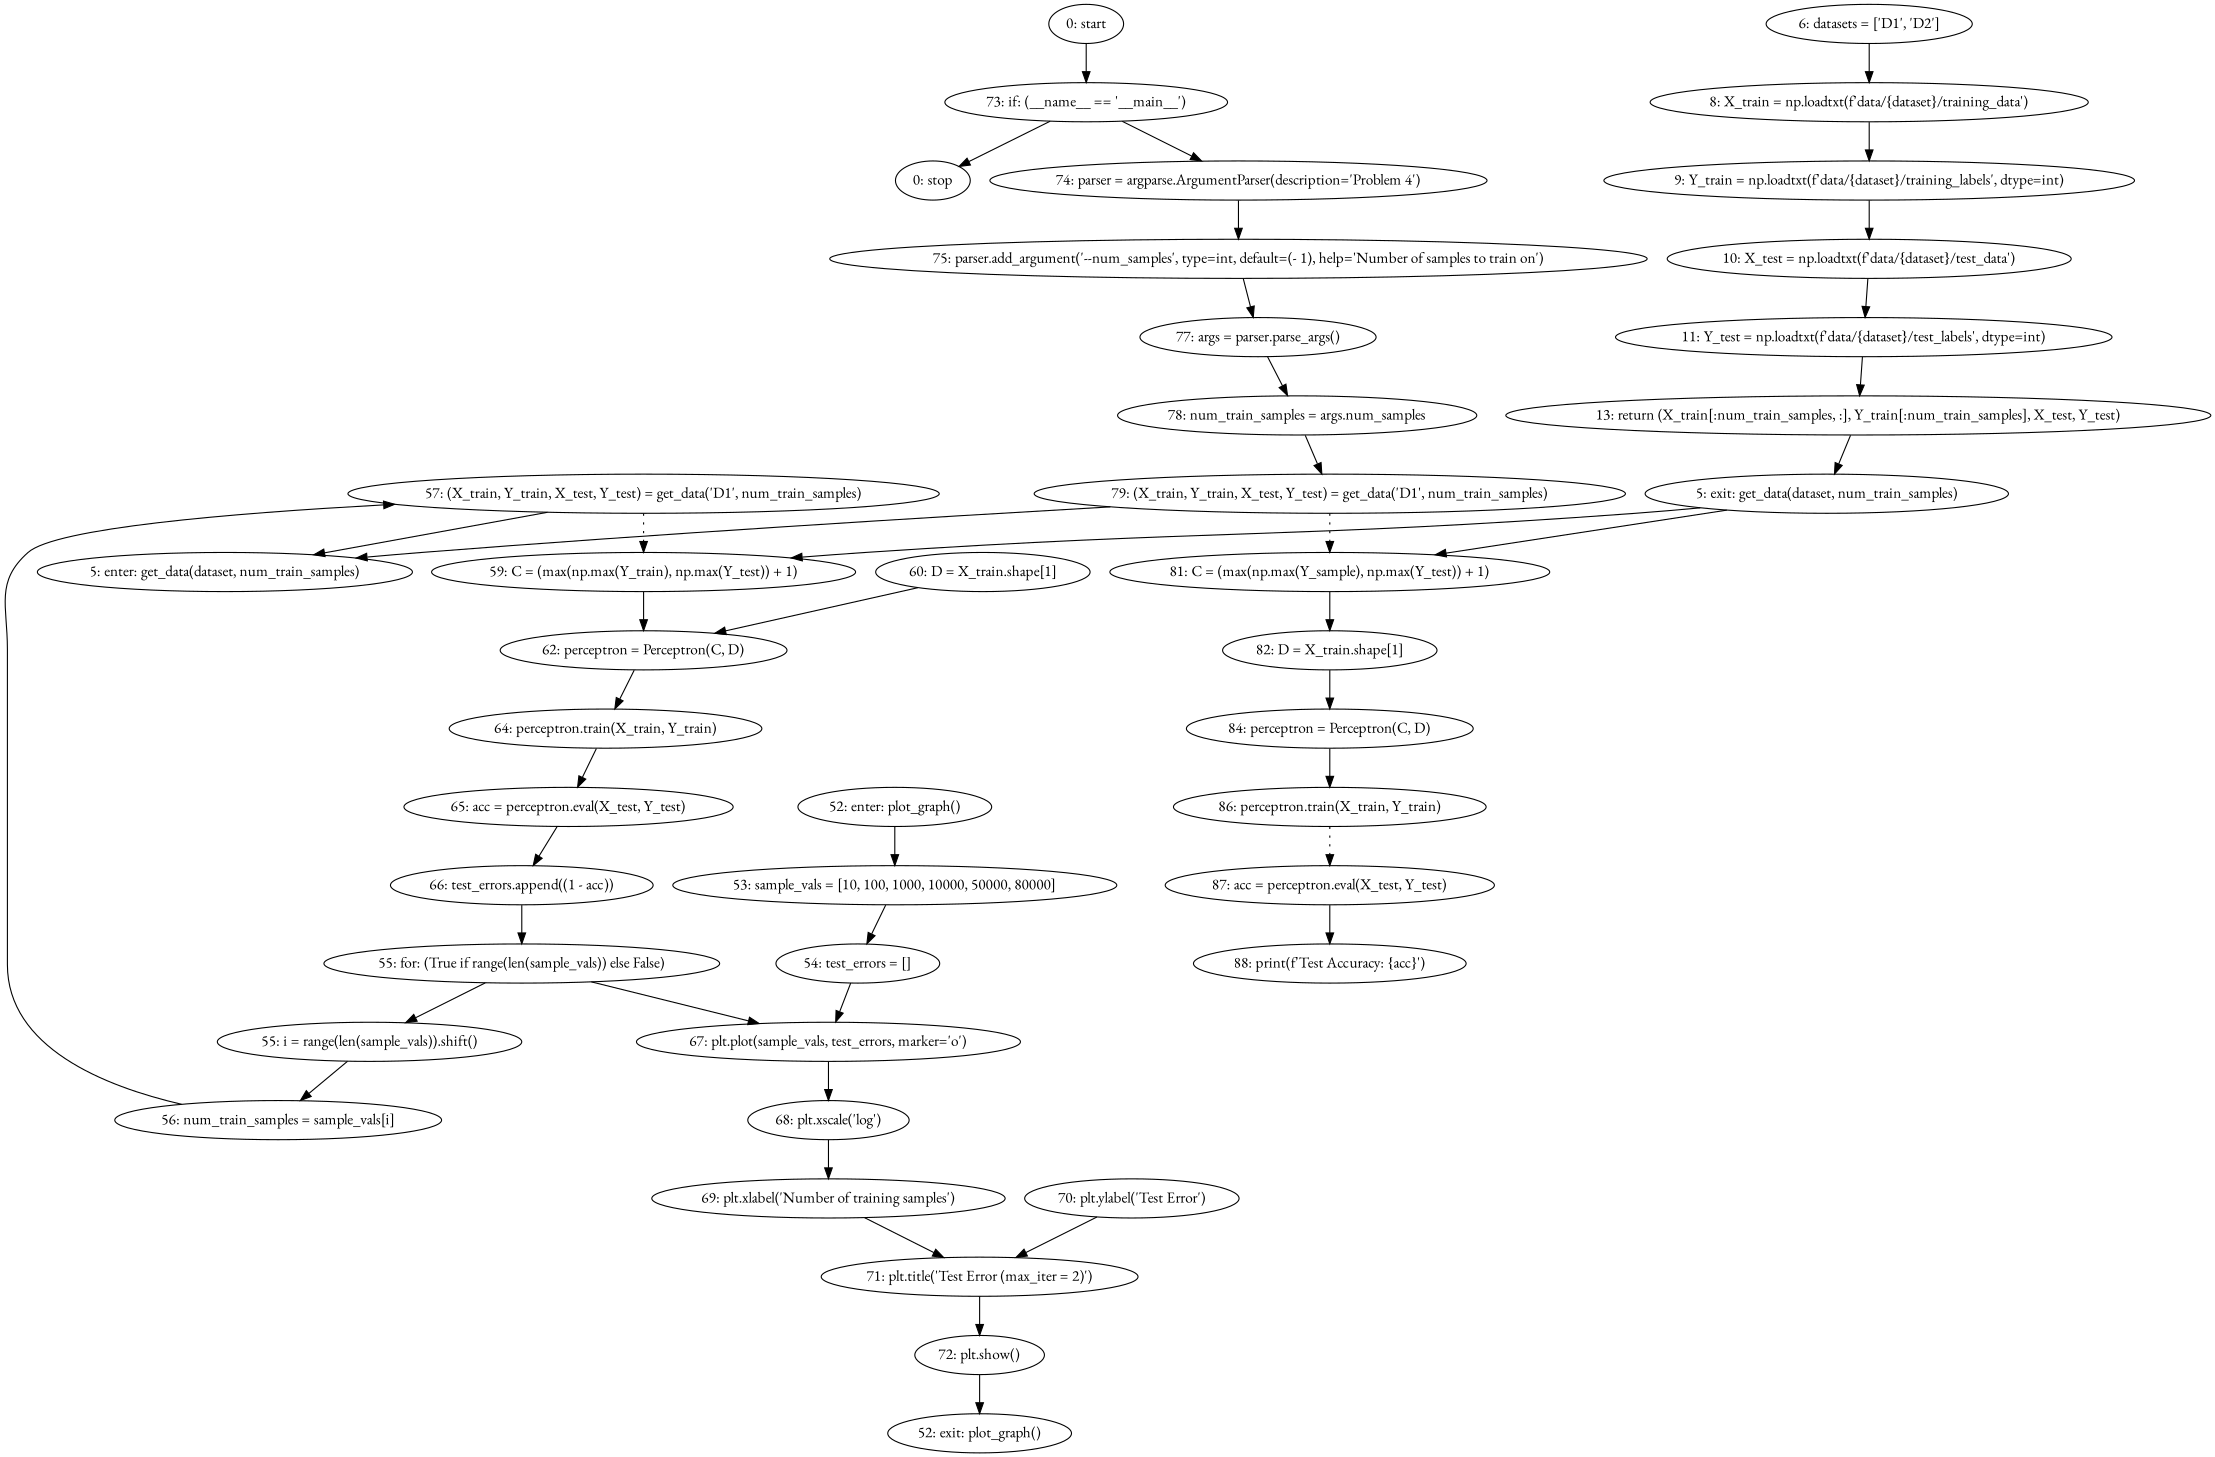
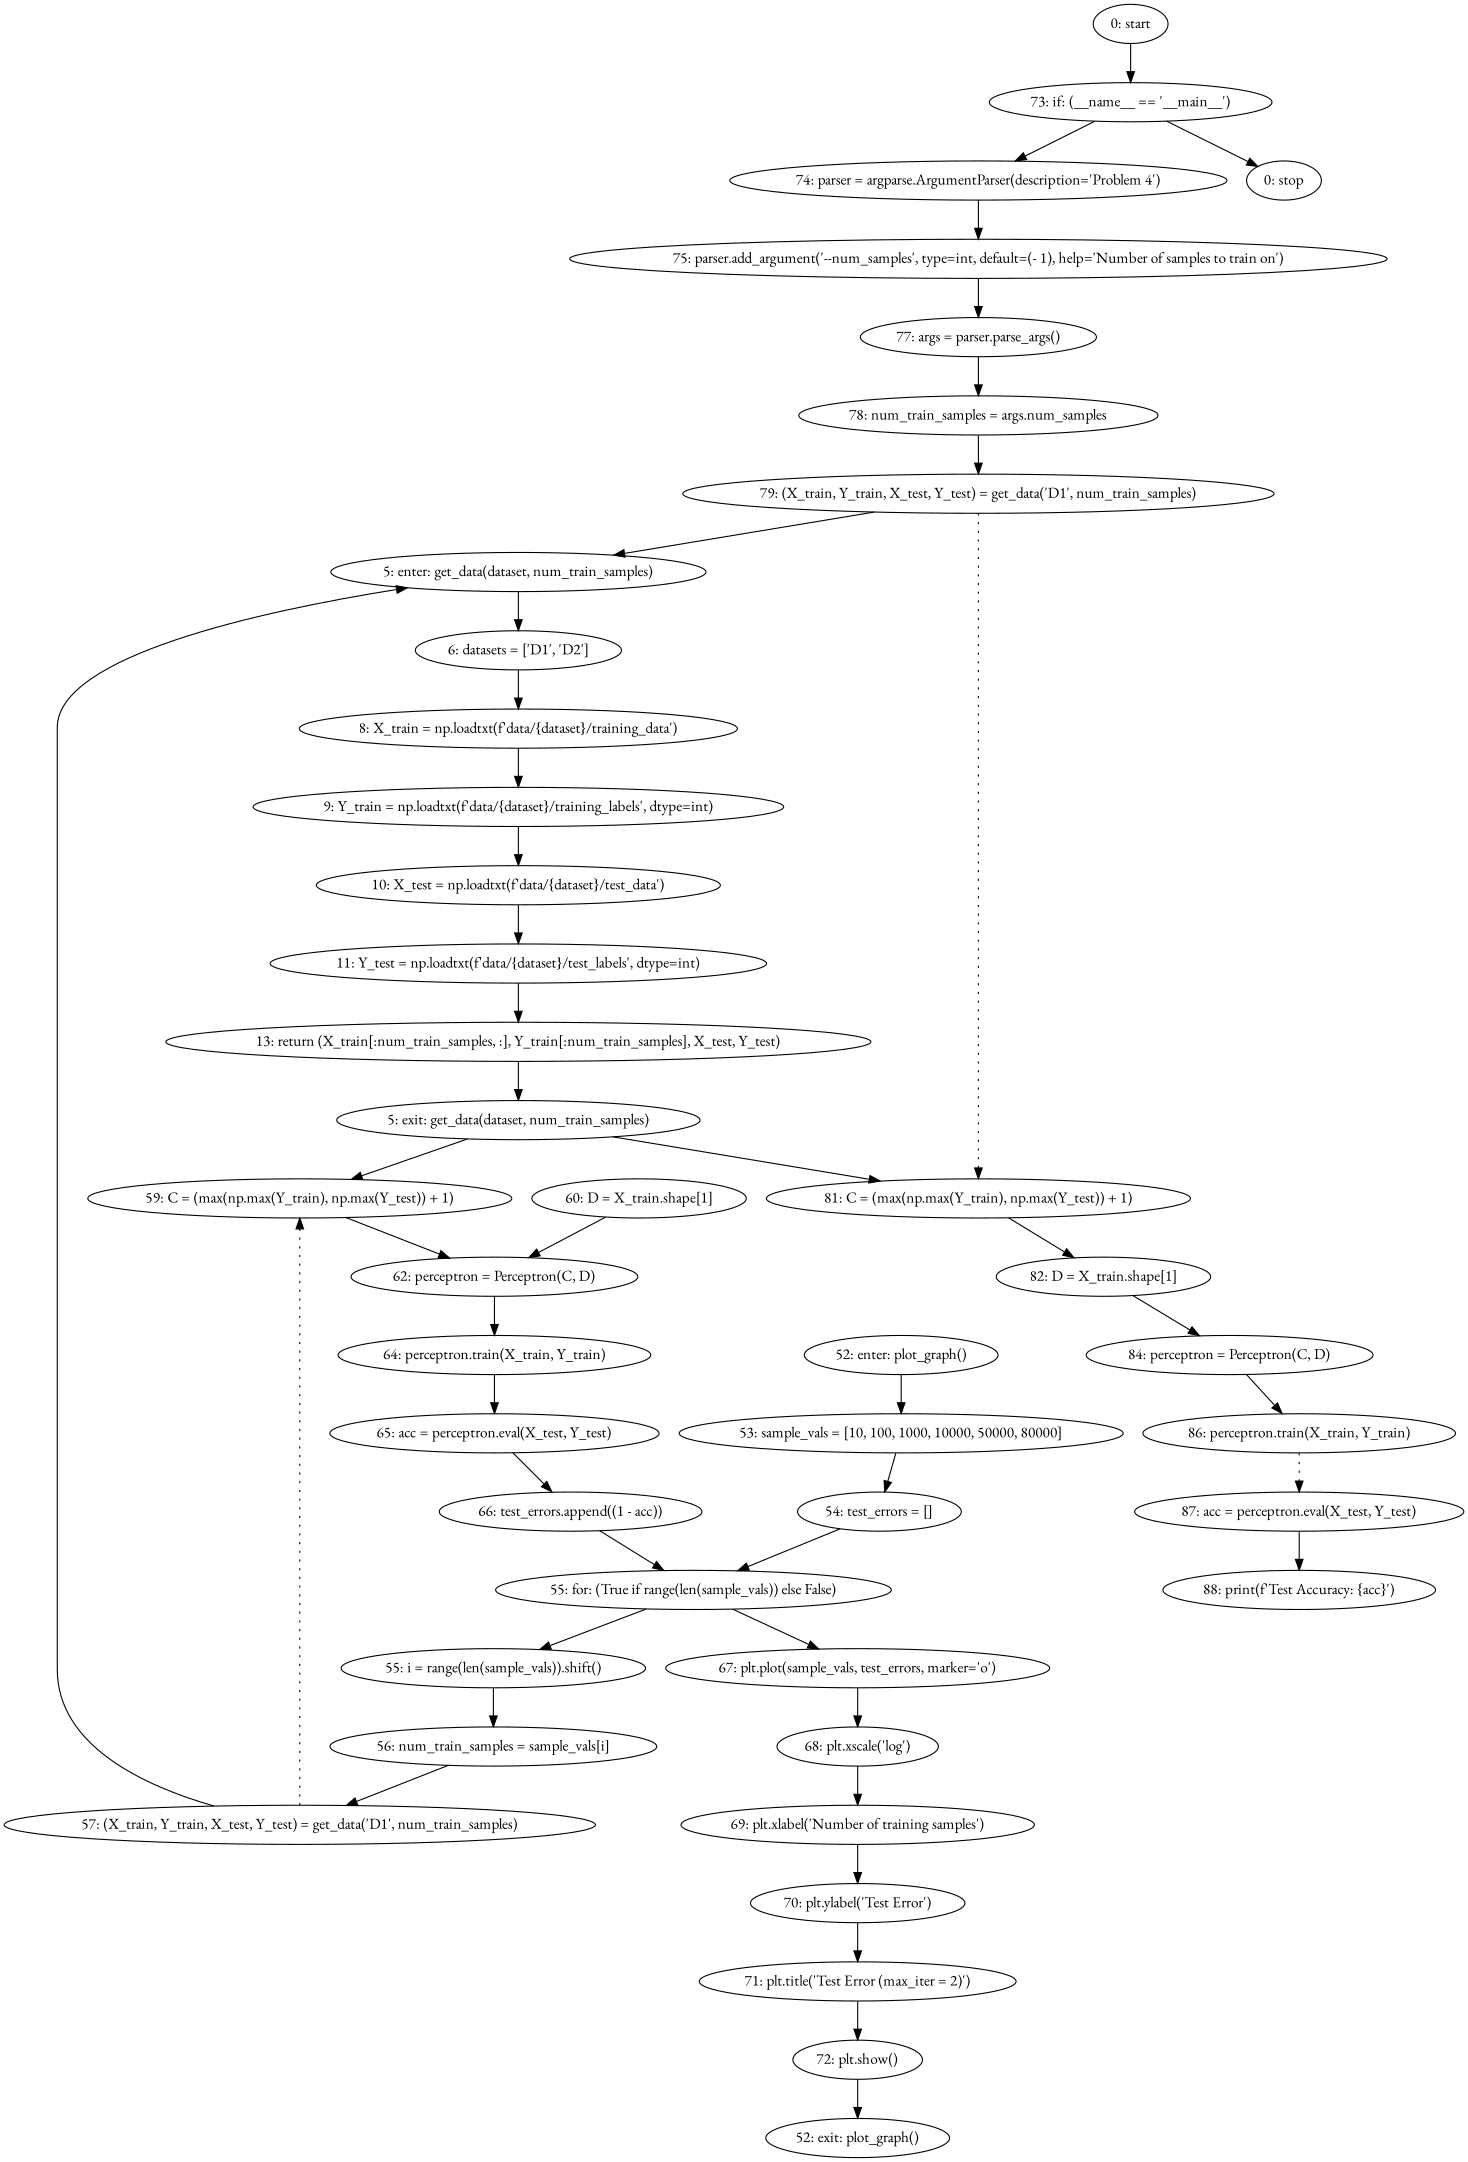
node "81: C = (max(np.max(Y_sample), np.max(Y_test)) + 1)": label "81: C = (max(np.max(Y_sample), np.max(Y_test)) + 1)" -> "81: C = (max(np.max(Y_train), np.max(Y_test)) + 1)"
edge "5: enter: get_data(dataset, num_train_samples)" -> "6: datasets = ['D1', 'D2']": added
edge "54: test_errors = []" -> "67: plt.plot(sample_vals, test_errors, marker='o')": now "54: test_errors = []" -> "55: for: (True if range(len(sample_vals)) else False)"
edge "69: plt.xlabel('Number of training samples')" -> "71: plt.title('Test Error (max_iter = 2)')": now "69: plt.xlabel('Number of training samples')" -> "70: plt.ylabel('Test Error')"
